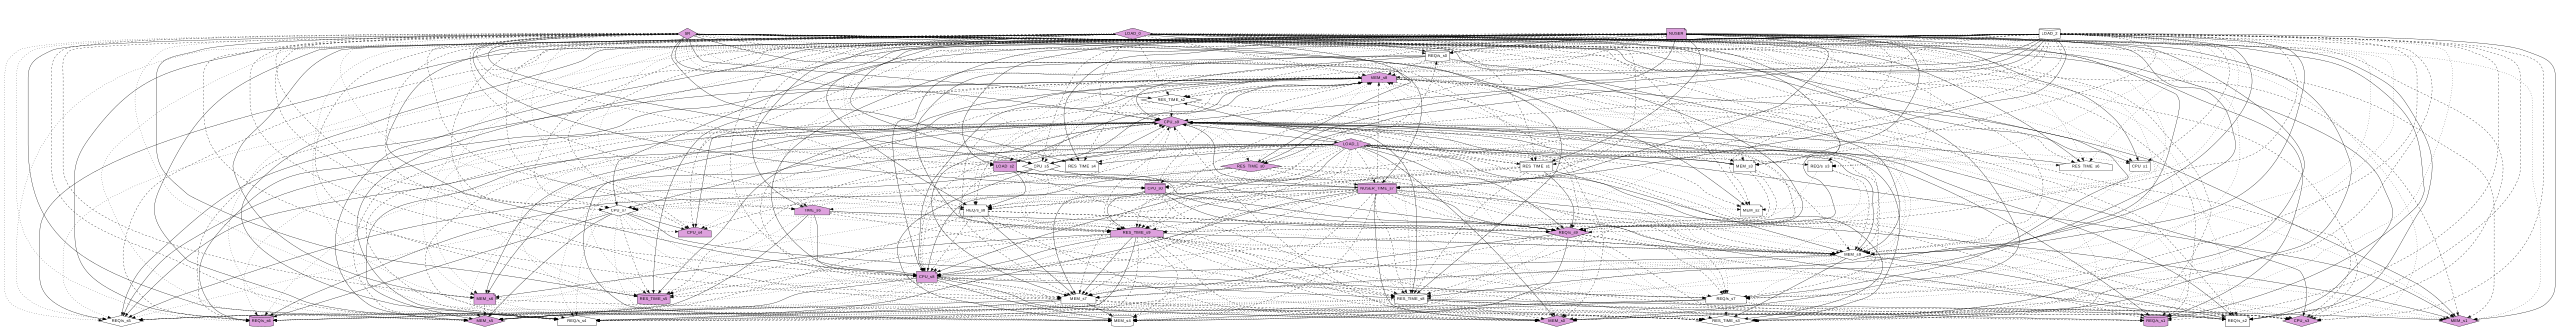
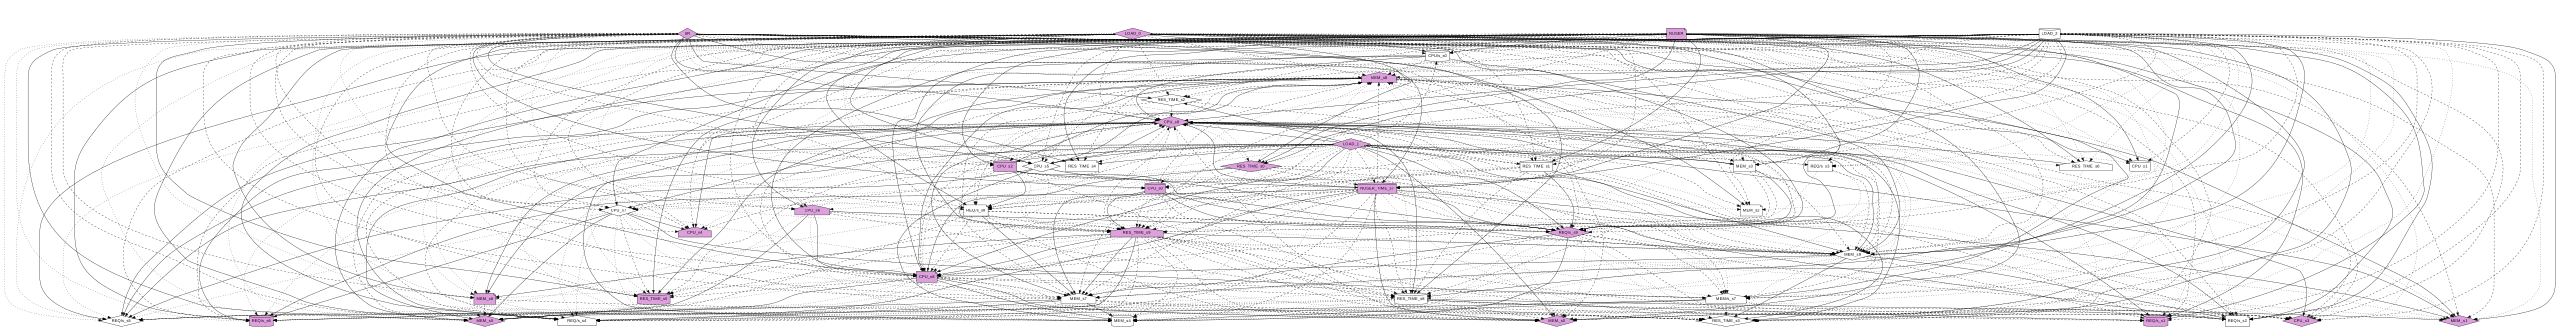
node "REQ/s_s0": label "REQ/s_s0" -> "CPU/s_s0"
edge "MEM_s8" -> "RES_TIME_s2": now "MEM_s8" -> "MEM_s9"
edge "CPU_s9" -> "LOAD_1": reversed
node "LOAD_s2": label "LOAD_s2" -> "CPU_s2"
node "TIME_s6": label "TIME_s6" -> "CPU_s6"
edge "MEM_s3" -> "REQ/s_s9": added
edge "CPU_s8" -> "RES_TIME_s8": style solid -> dashed
node "REQ/s_s7": label "REQ/s_s7" -> "MEM/s_s7"
